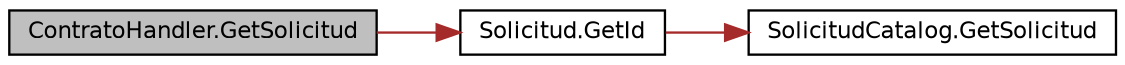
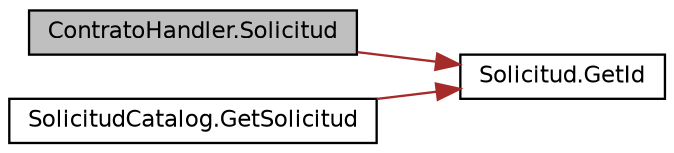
node "ContratoHandler.GetSolicitud": label "ContratoHandler.GetSolicitud" -> "ContratoHandler.Solicitud"
edge "Solicitud.GetId" -> "SolicitudCatalog.GetSolicitud": reversed
